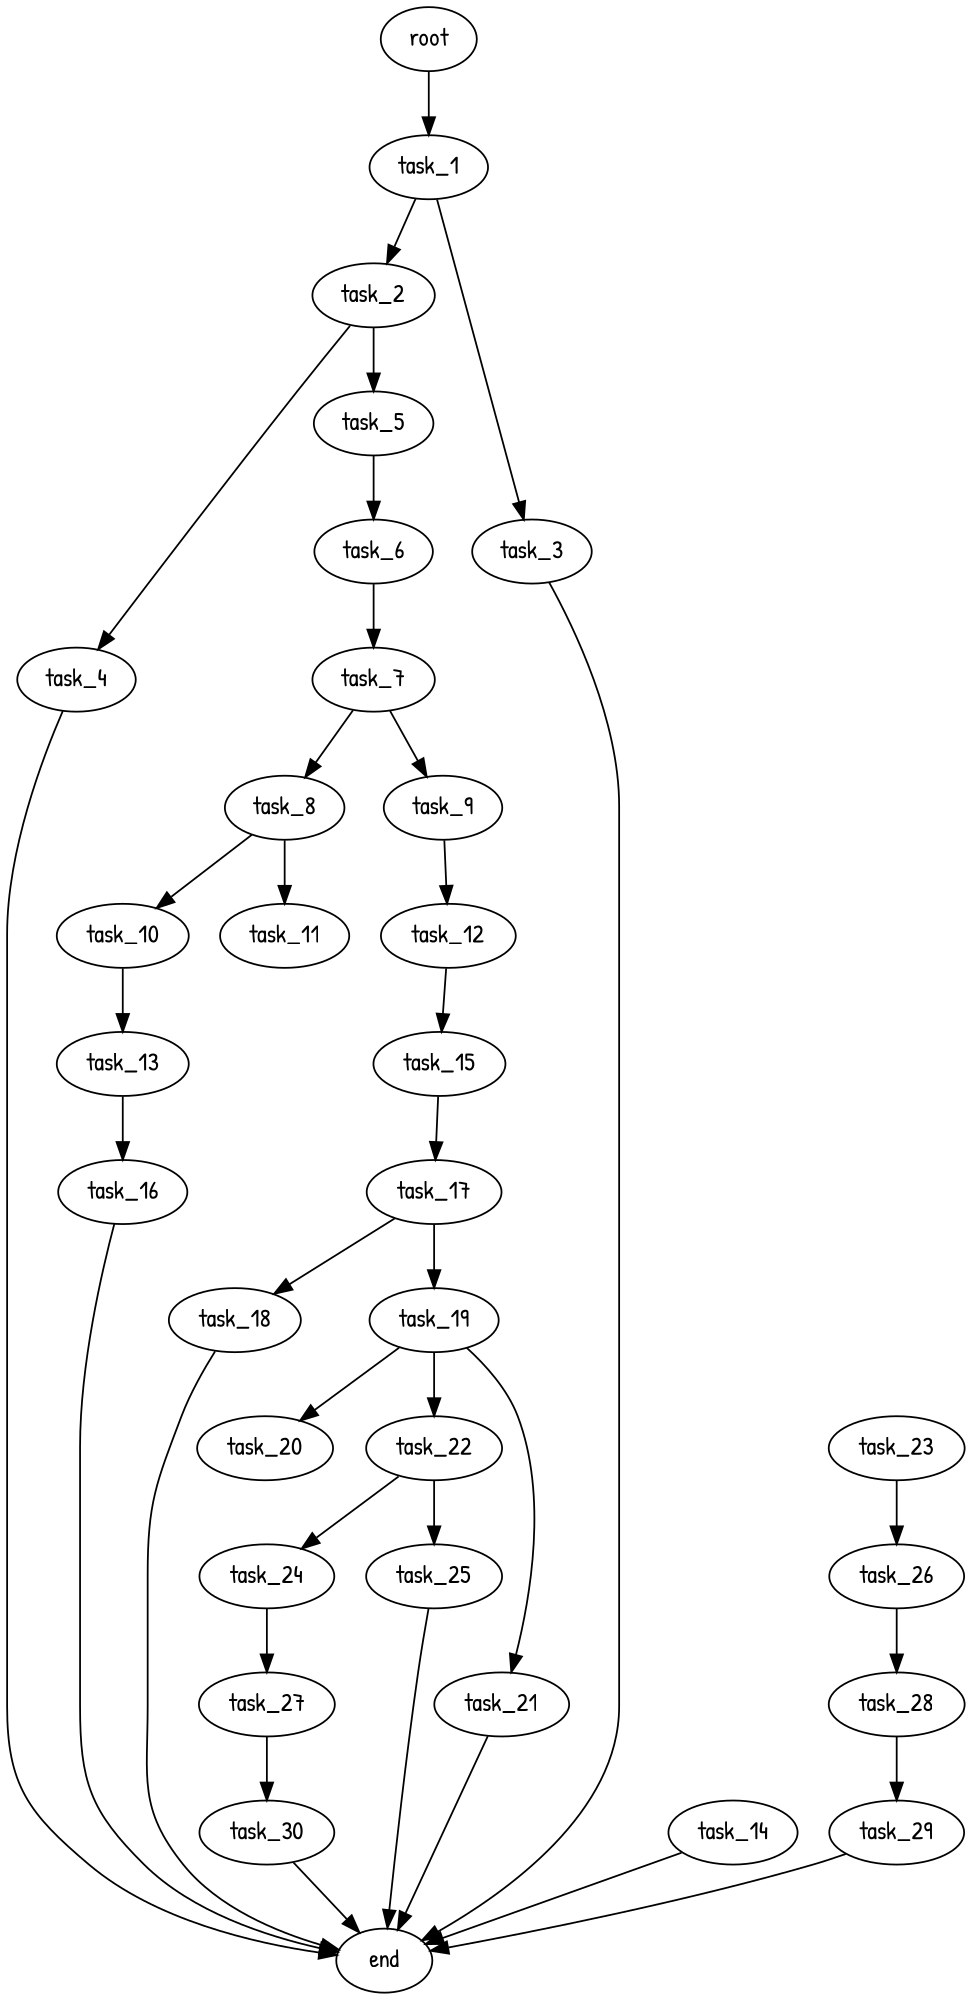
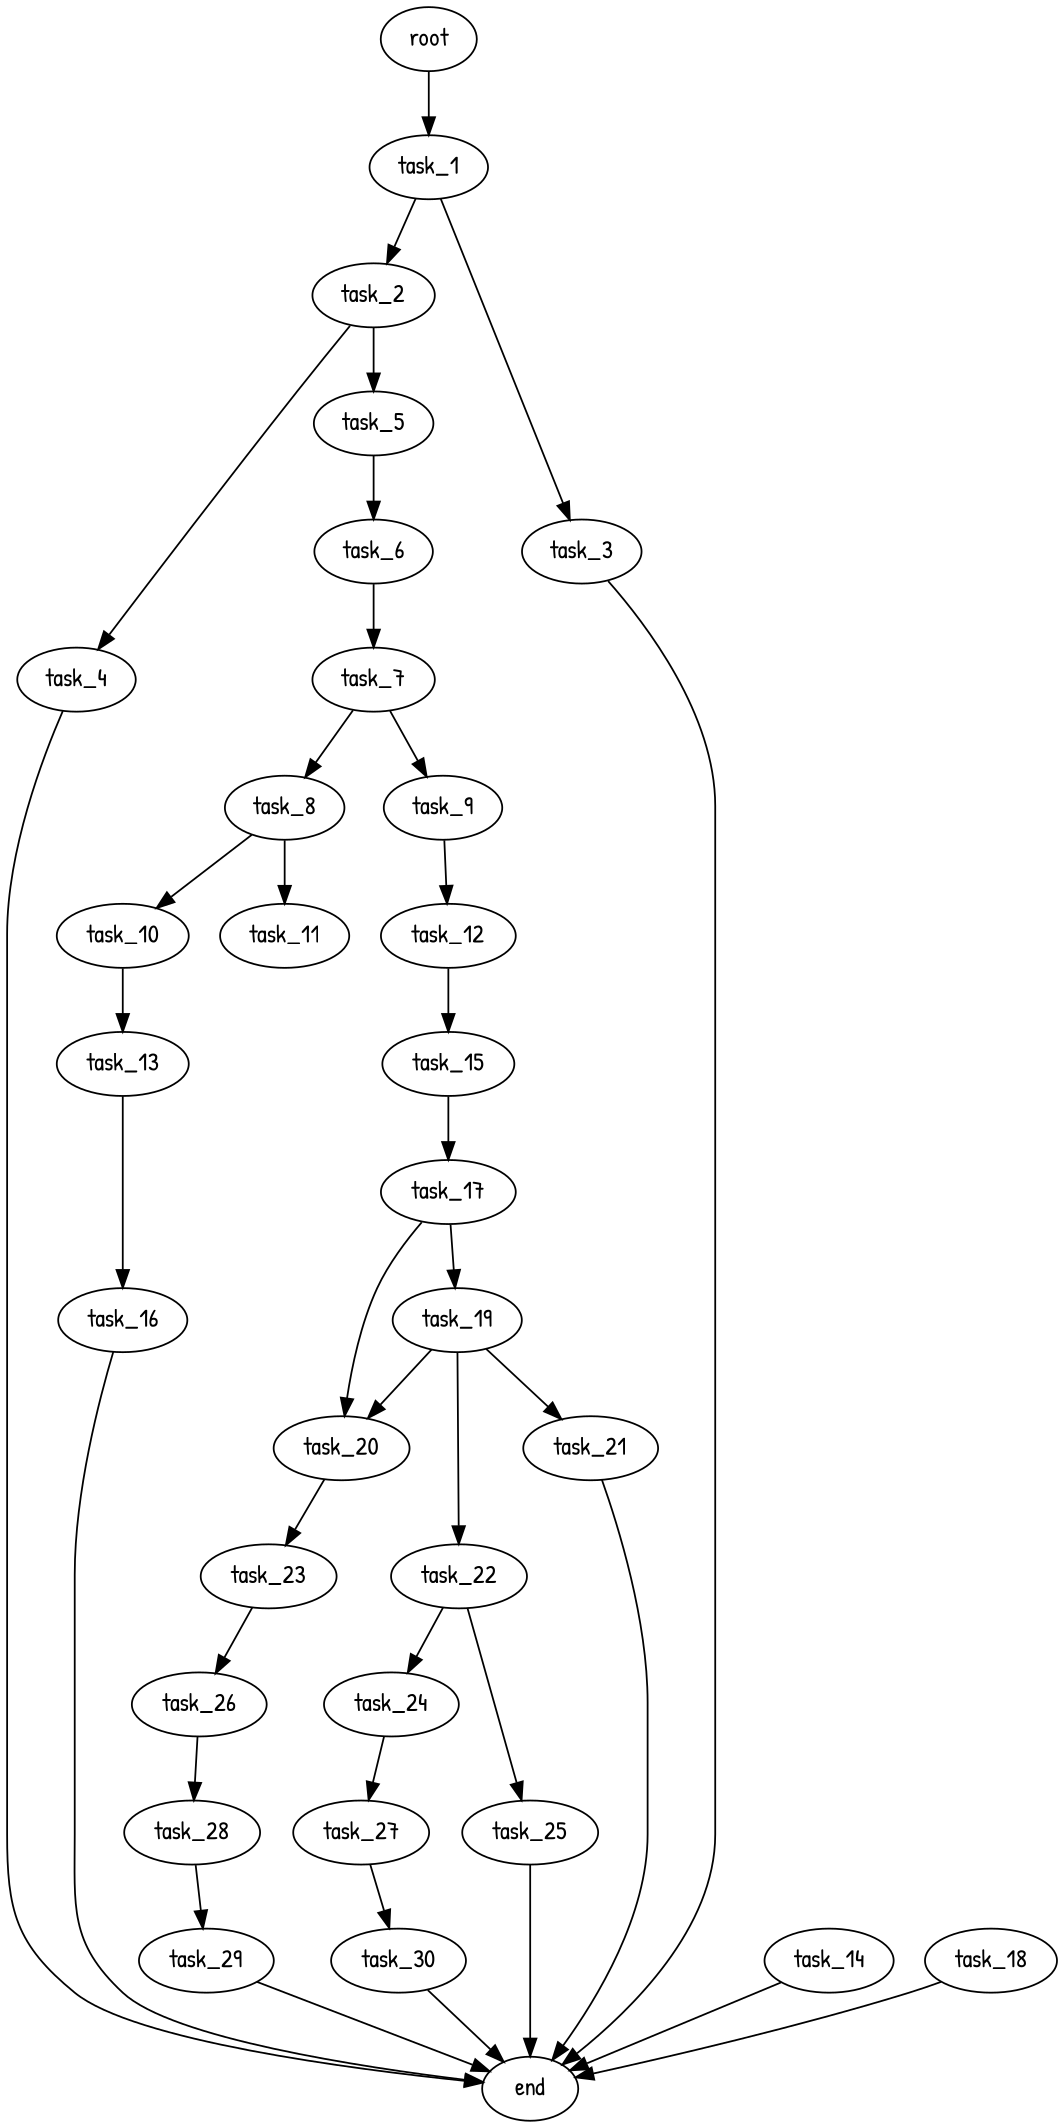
edge "task_17" -> "task_18": now "task_17" -> "task_20"
edge "task_20" -> "task_23": added
